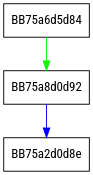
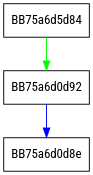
node "BB75a8d0d92": label "BB75a8d0d92" -> "BB75a6d0d92"
node "BB75a2d0d8e": label "BB75a2d0d8e" -> "BB75a6d0d8e"
